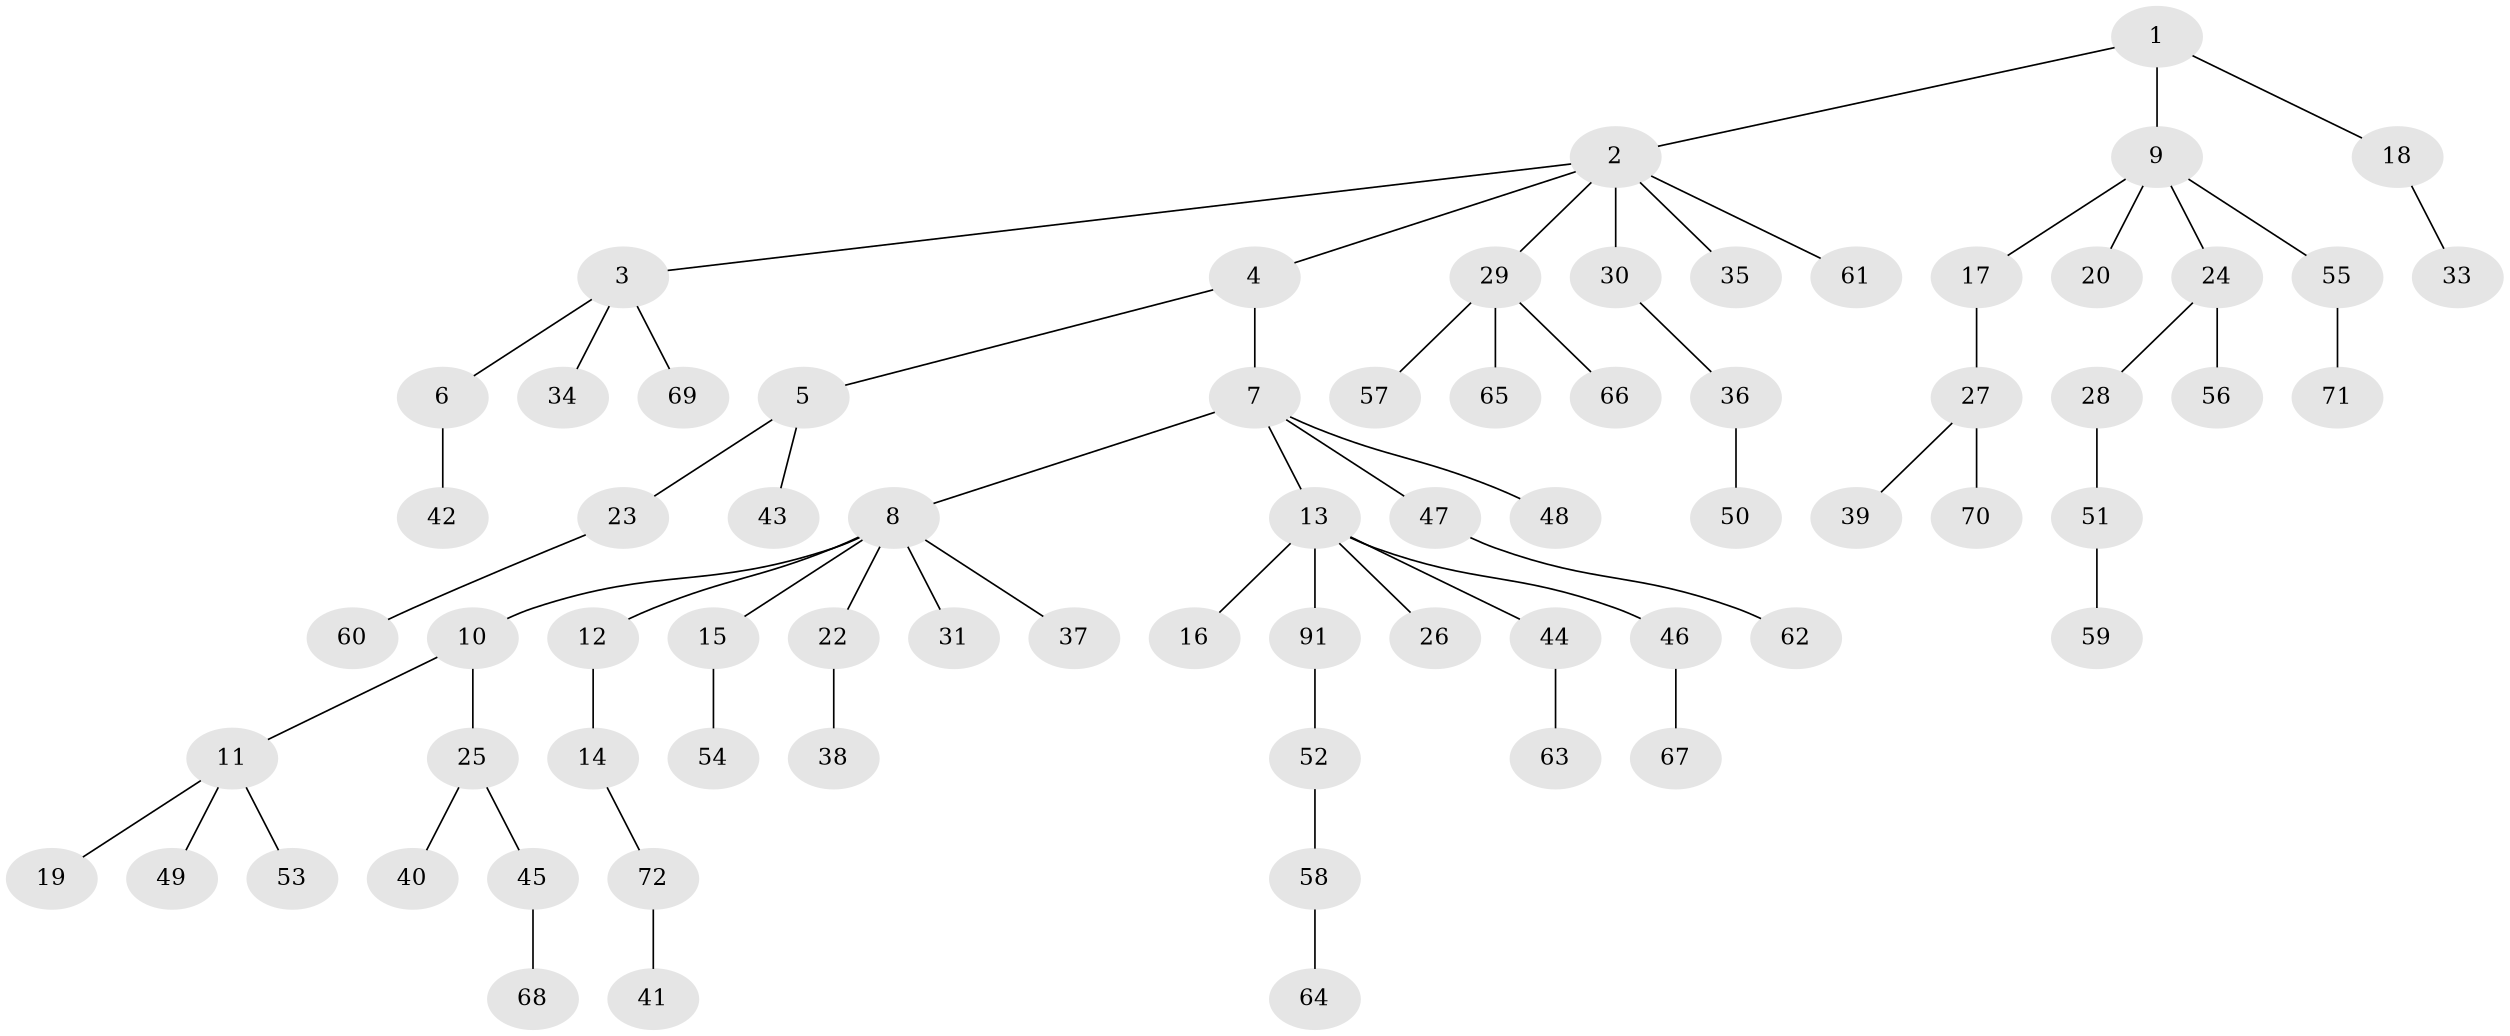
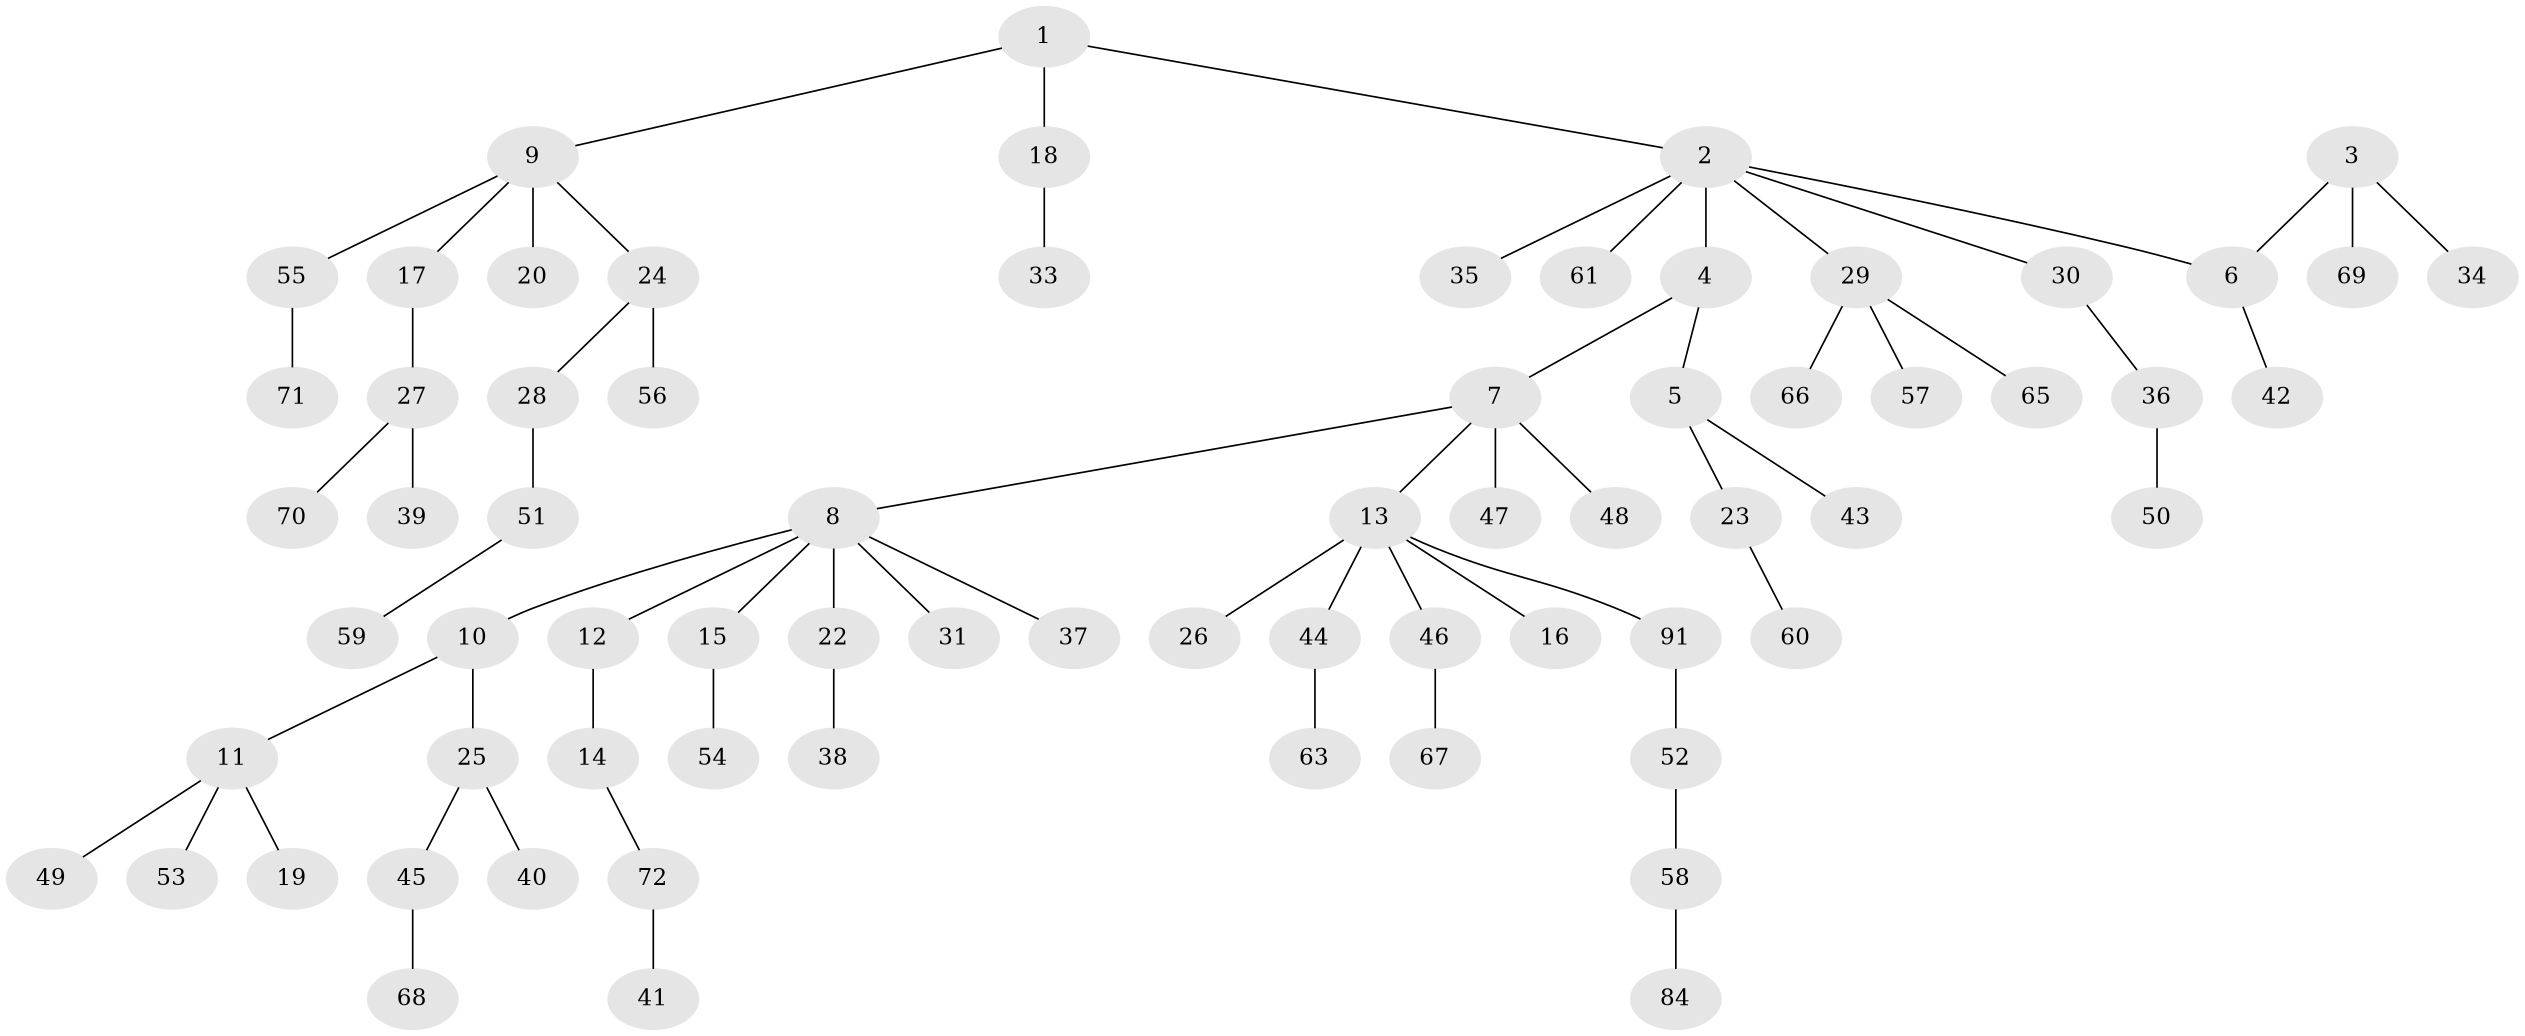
edge "2" -- "3": now "2" -- "6"
node "62": removed
node "64": label "64" -> "84"
